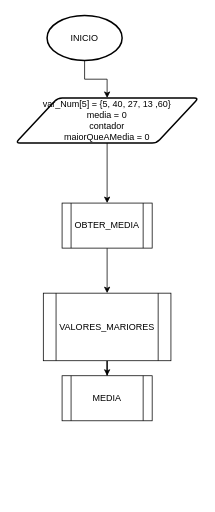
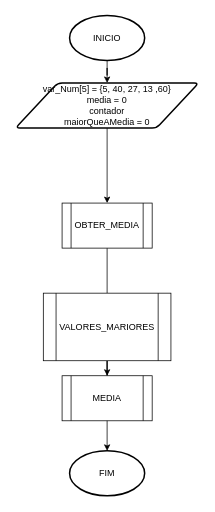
node "INICIO": moved (84, 38) -> (107, 38)
node "var_Num[5] = {5, 40, 27, 13 ,60} media = 0 contador maiorQueAMedia = 0": moved (107, 120) -> (107, 105)
edge "OBTER_MEDIA" -> "VALORES_MARIORES": arrowhead classic -> none
edge "MEDIA" -> "FIM": added
node "FIM": added
